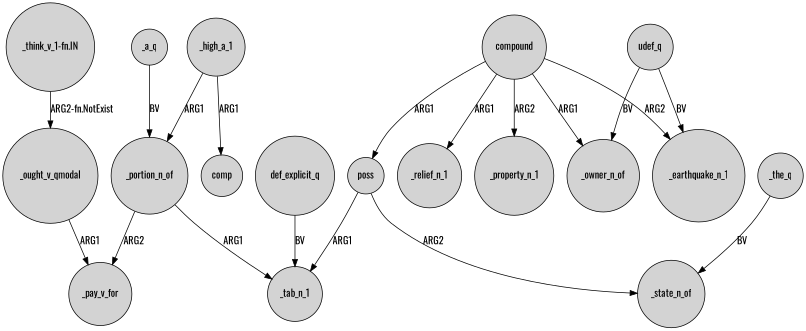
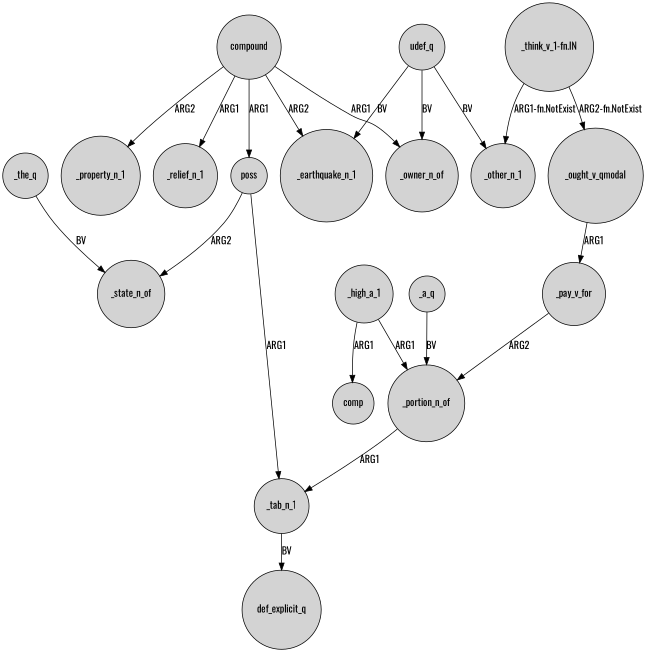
node "_other_n_1": added
edge "_portion_n_of" -> "_pay_v_for": reversed
edge "def_explicit_q" -> "_tab_n_1": reversed
